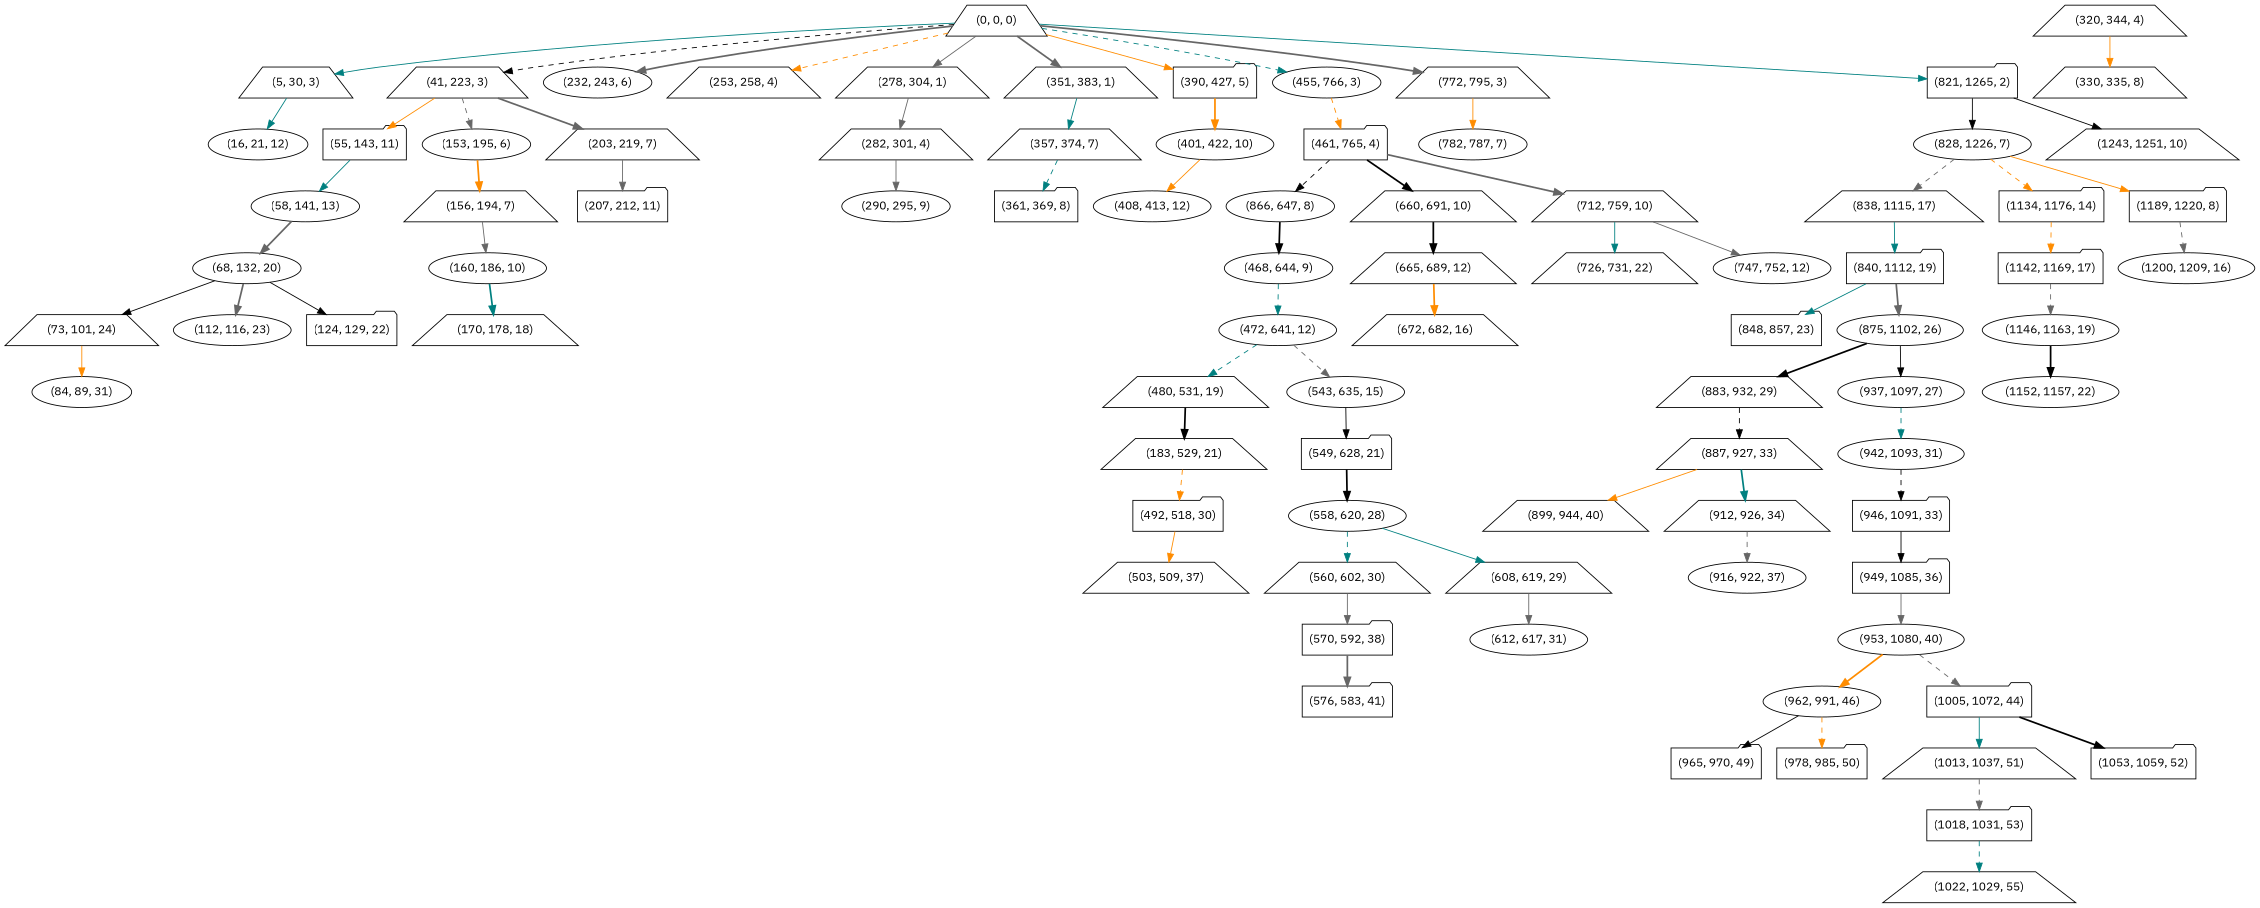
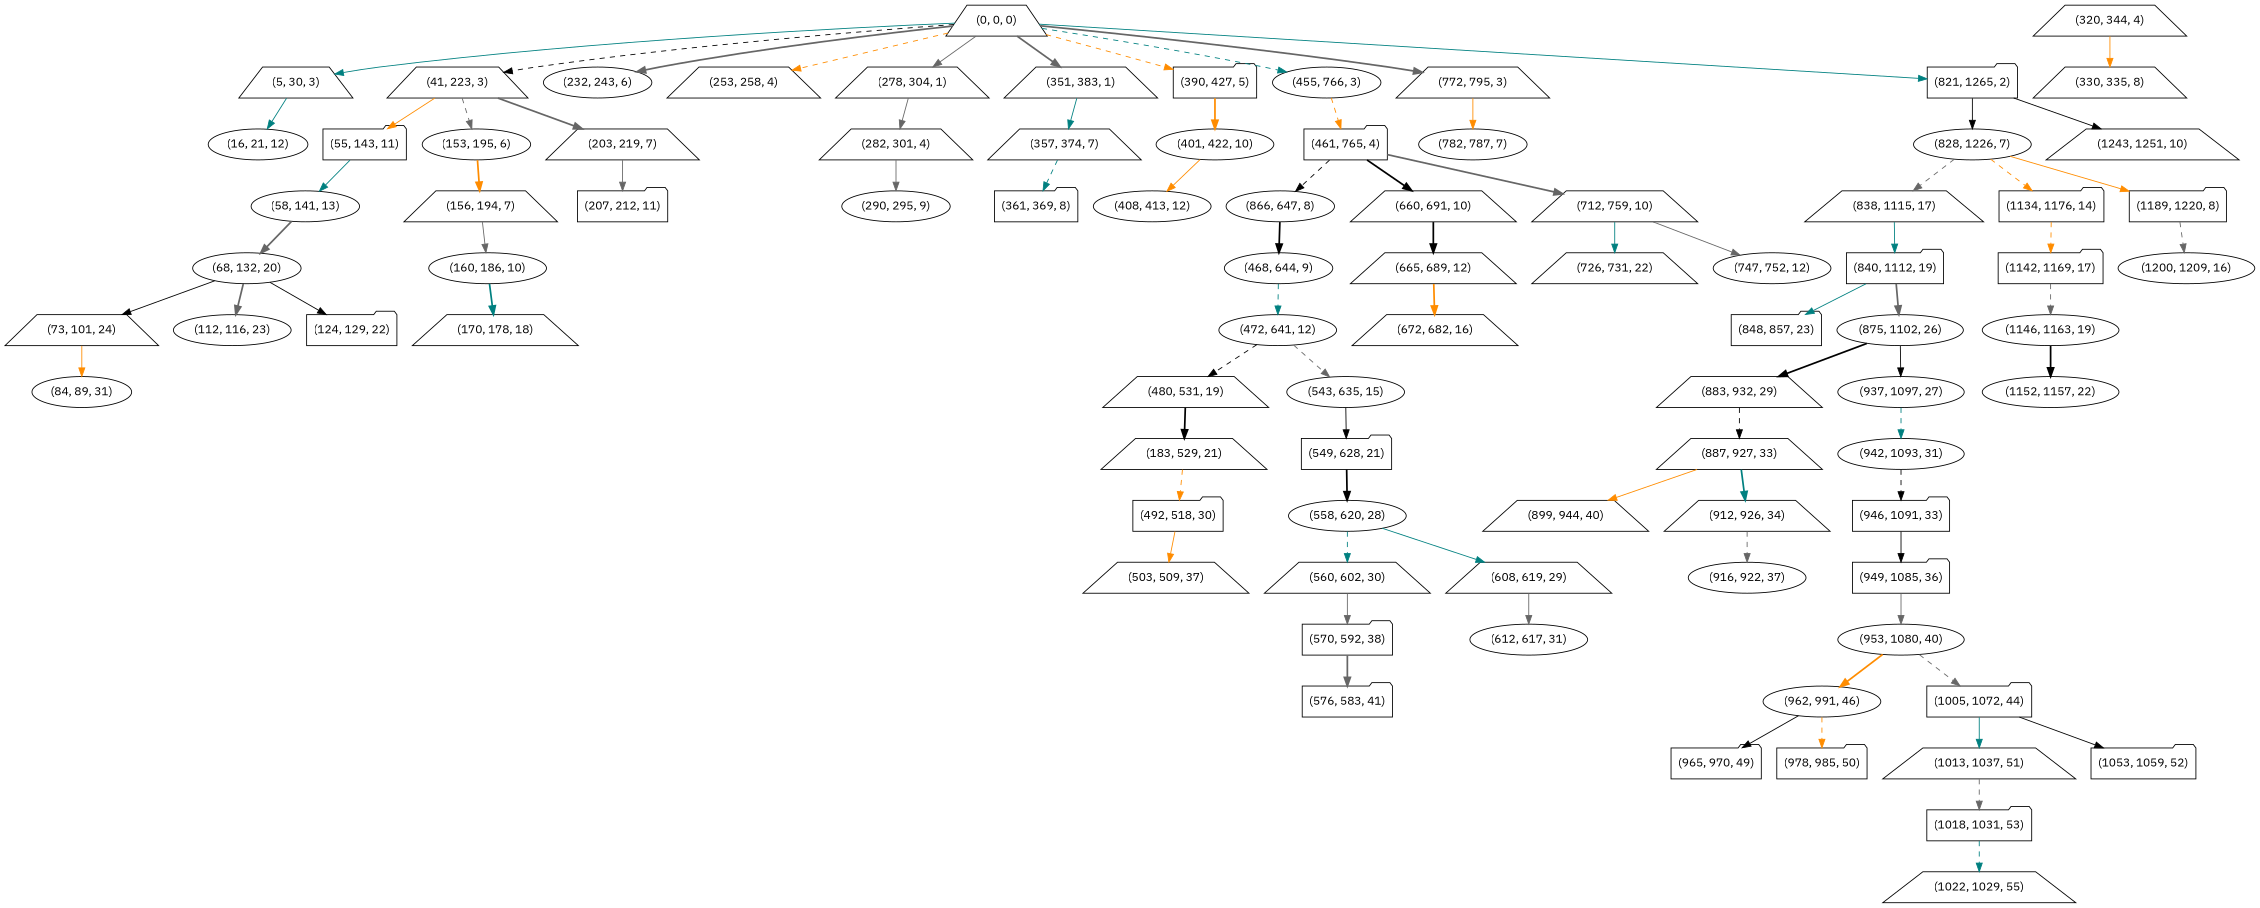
edge "(0, 0, 0)" -> "(390, 427, 5)": style solid -> dashed
edge "(472, 641, 12)" -> "(480, 531, 19)": color teal -> black
edge "(1005, 1072, 44)" -> "(1053, 1059, 52)": style bold -> solid
